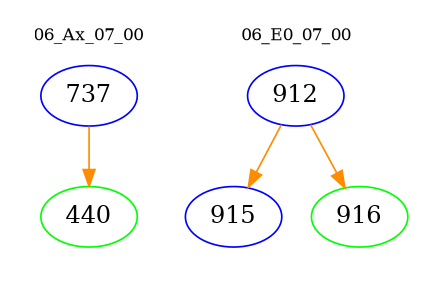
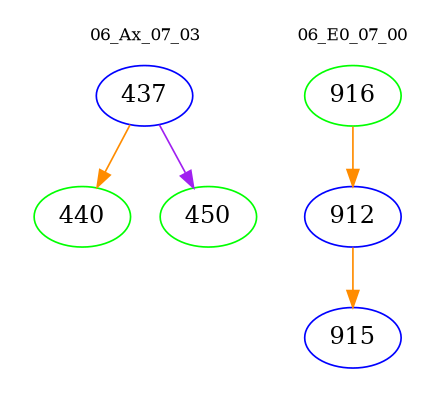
cluster "06_Ax_07_00": label "06_Ax_07_00" -> "06_Ax_07_03"
node "737": label "737" -> "437"
edge "912" -> "916": reversed
node "450": added
